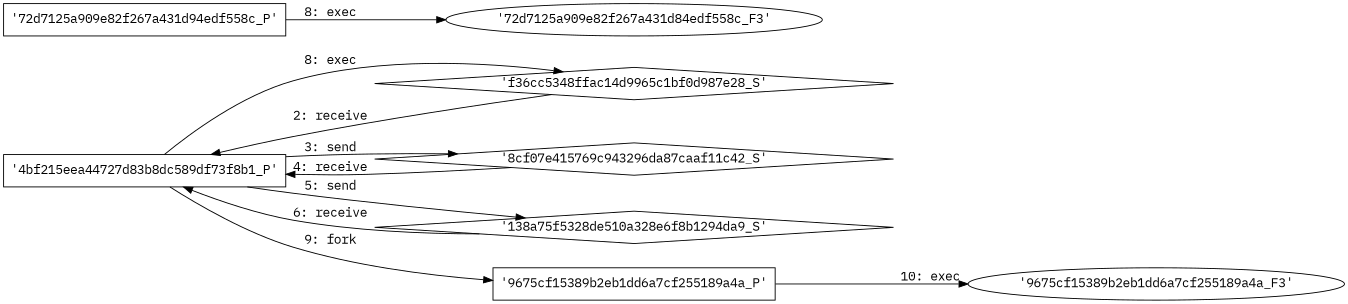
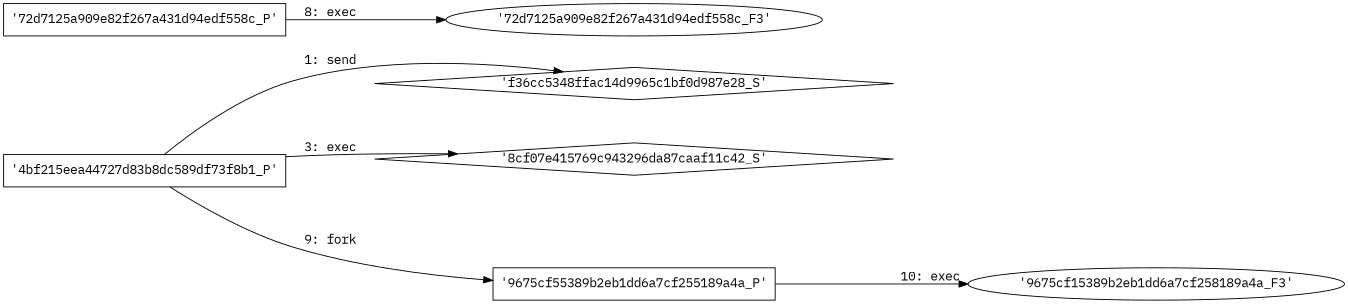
node "'72d7125a909e82f267a431d84edf558c_F3'": label "'72d7125a909e82f267a431d84edf558c_F3'" -> "'72d7125a909e82f267a431d94edf558c_F3'"
edge "'4bf215eea44727d83b8dc589df73f8b1_P'" -> "'f36cc5348ffac14d9965c1bf0d987e28_S'": label "8: exec" -> "1: send"
edge "'f36cc5348ffac14d9965c1bf0d987e28_S'" -> "'4bf215eea44727d83b8dc589df73f8b1_P'": removed, label "2: receive"
edge "'4bf215eea44727d83b8dc589df73f8b1_P'" -> "'8cf07e415769c943296da87caaf11c42_S'": label "3: send" -> "3: exec"
edge "'8cf07e415769c943296da87caaf11c42_S'" -> "'4bf215eea44727d83b8dc589df73f8b1_P'": removed, label "4: receive"
node "'138a75f5328de510a328e6f8b1294da9_S'": removed
node "'9675cf15389b2eb1dd6a7cf255189a4a_P'": label "'9675cf15389b2eb1dd6a7cf255189a4a_P'" -> "'9675cf55389b2eb1dd6a7cf255189a4a_P'"
node "'9675cf15389b2eb1dd6a7cf255189a4a_F3'": label "'9675cf15389b2eb1dd6a7cf255189a4a_F3'" -> "'9675cf15389b2eb1dd6a7cf258189a4a_F3'"
